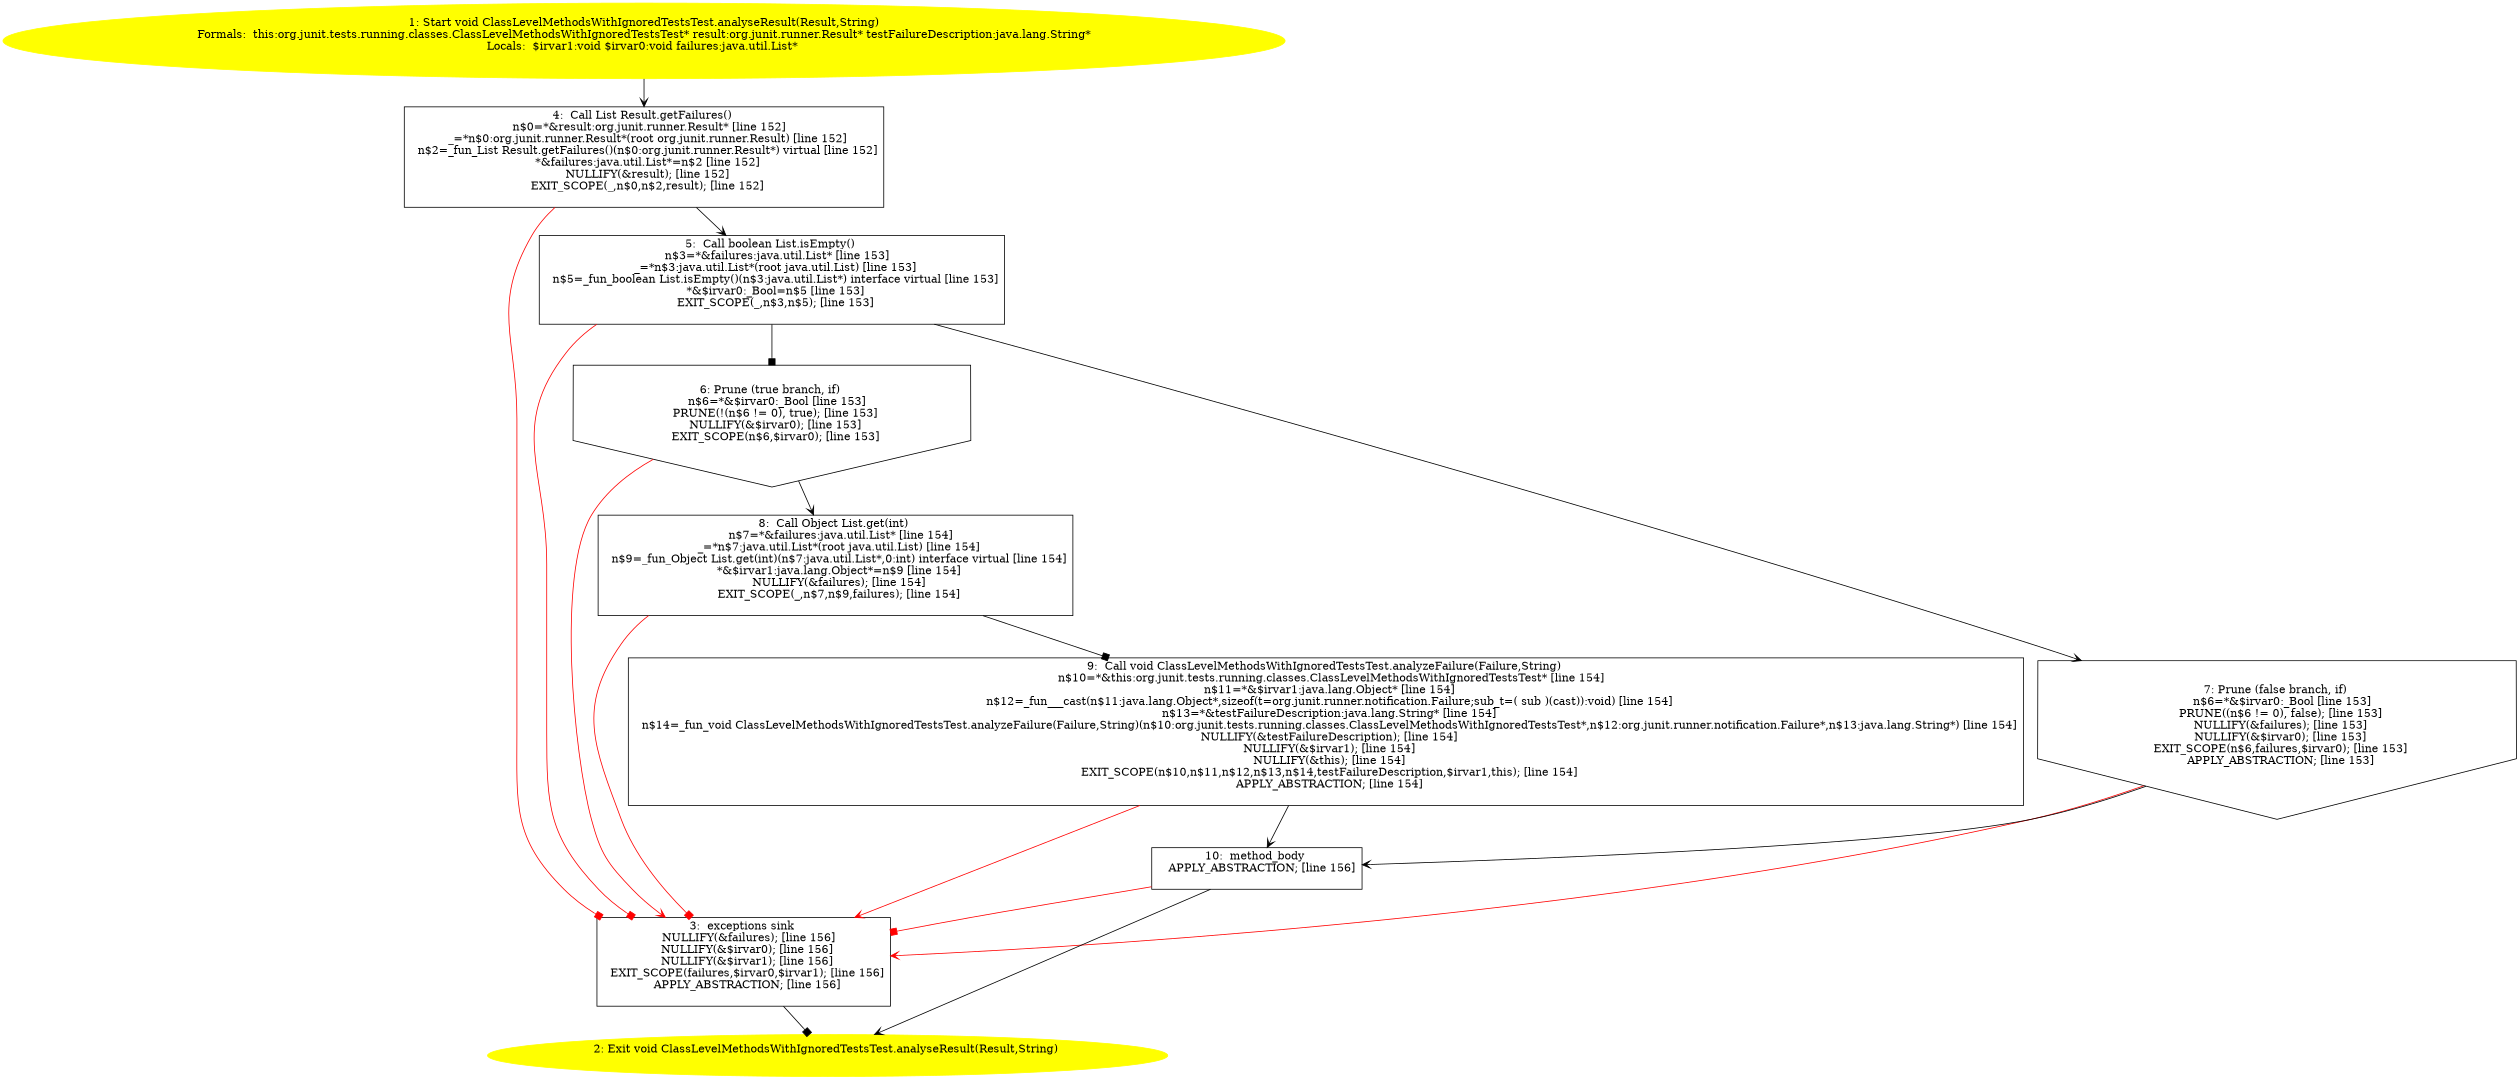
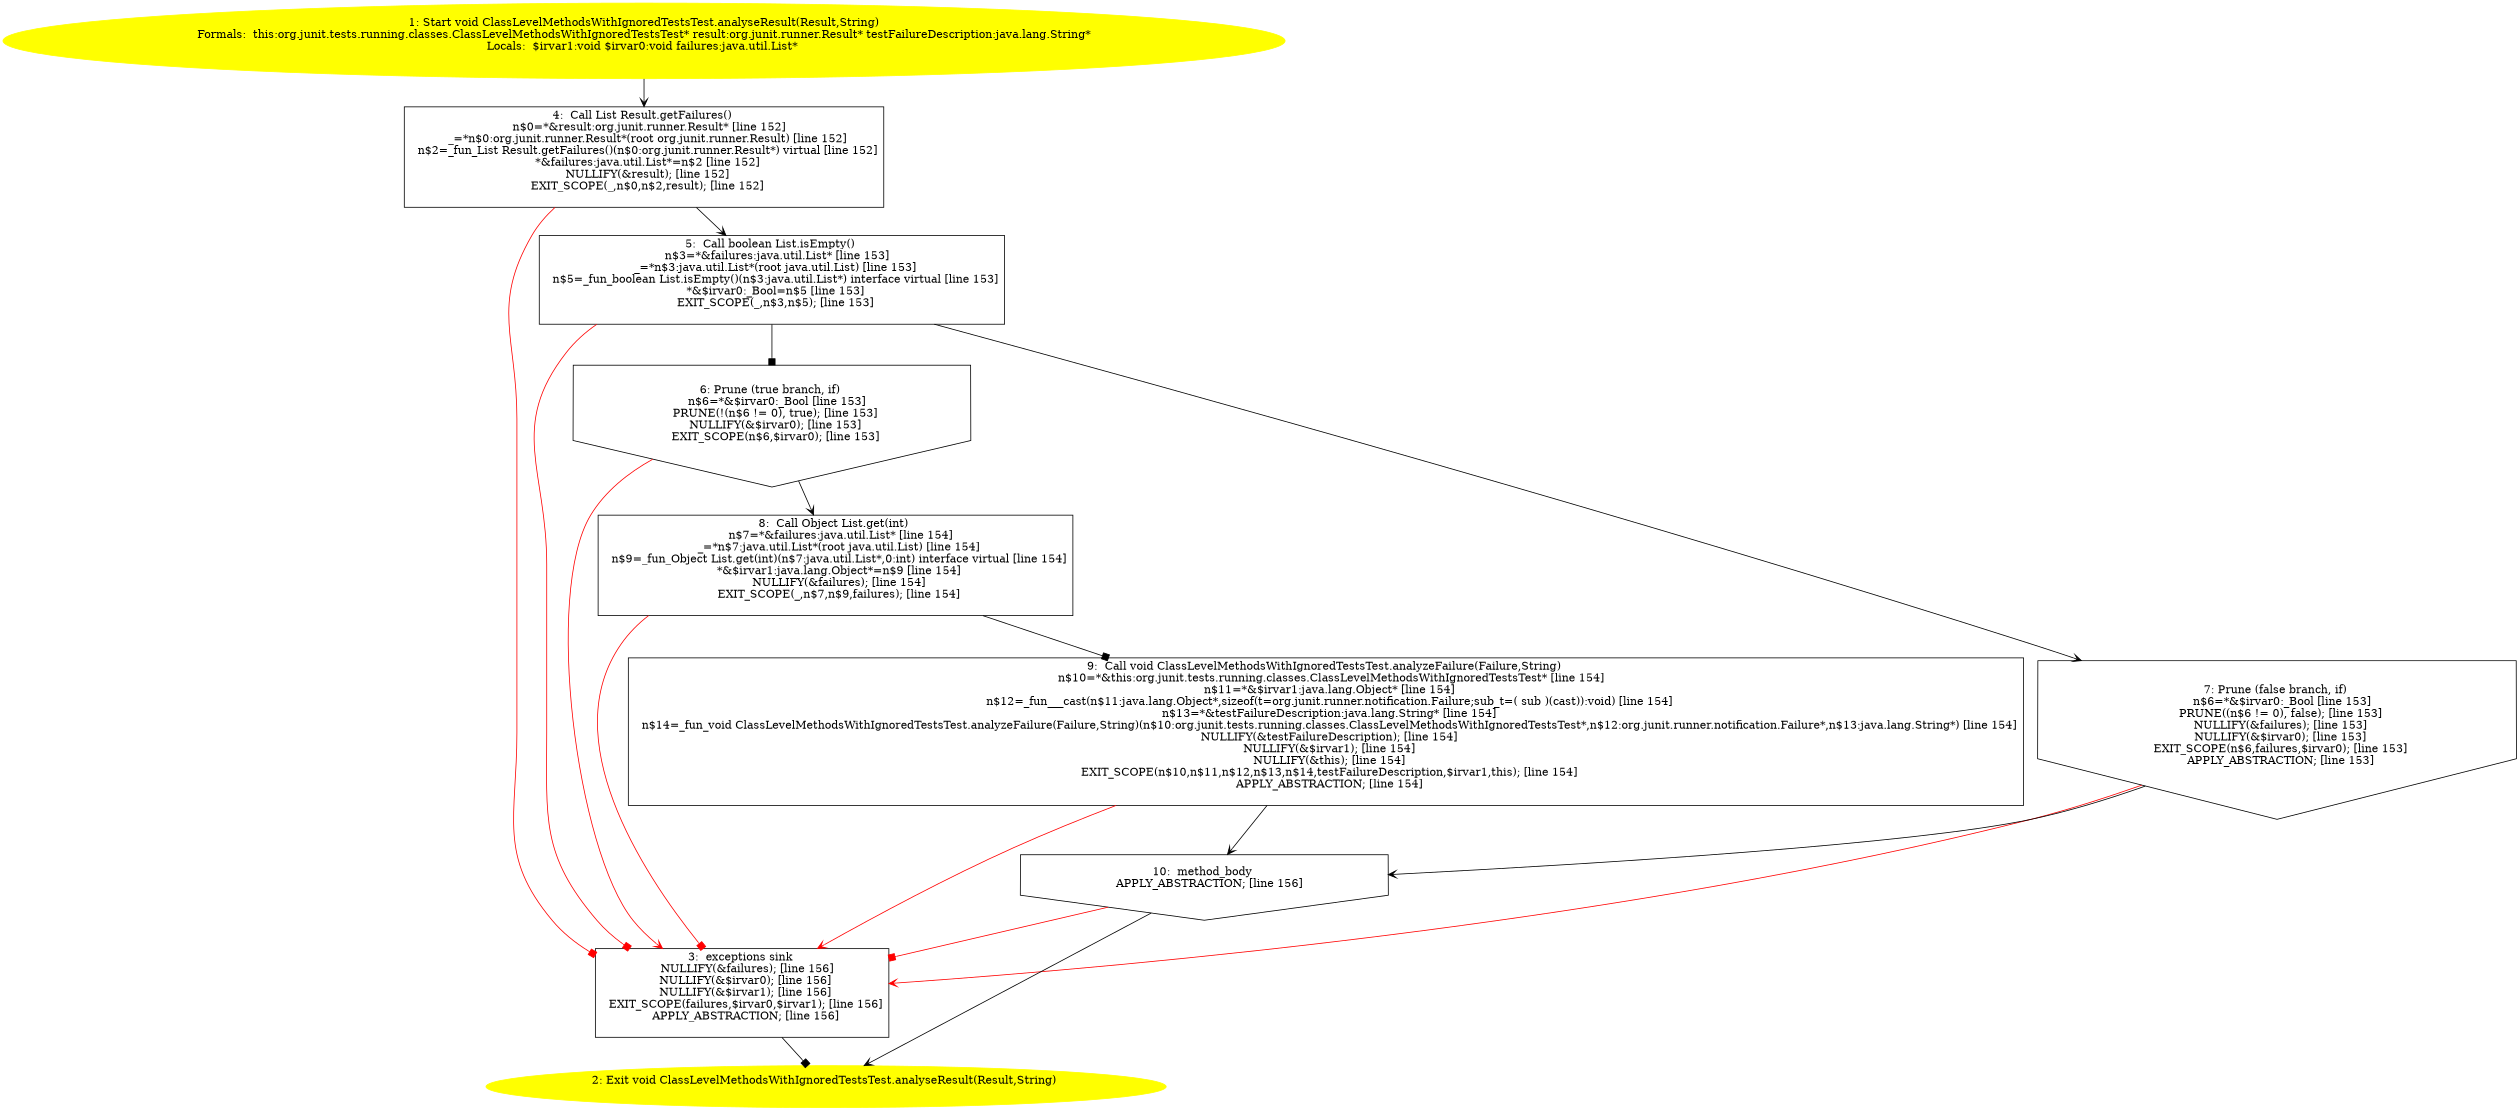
node "10:  method_body APPLY_ABSTRACTION; [line 156]": shape box -> invhouse
